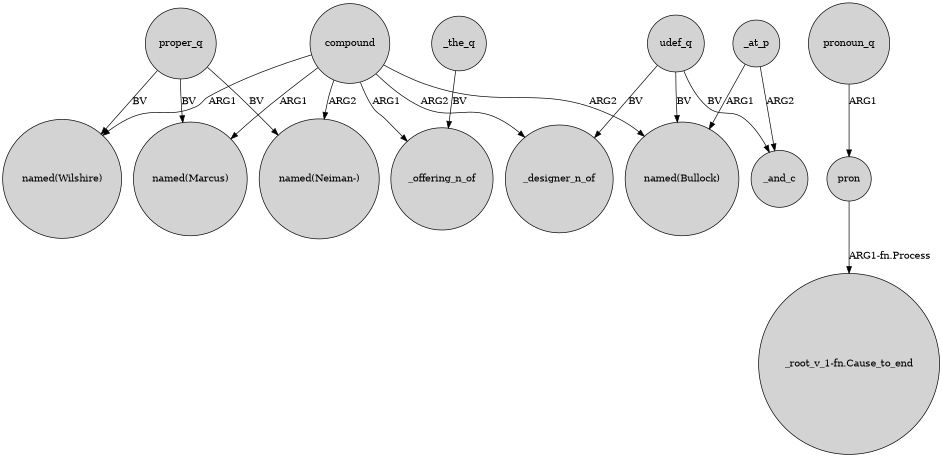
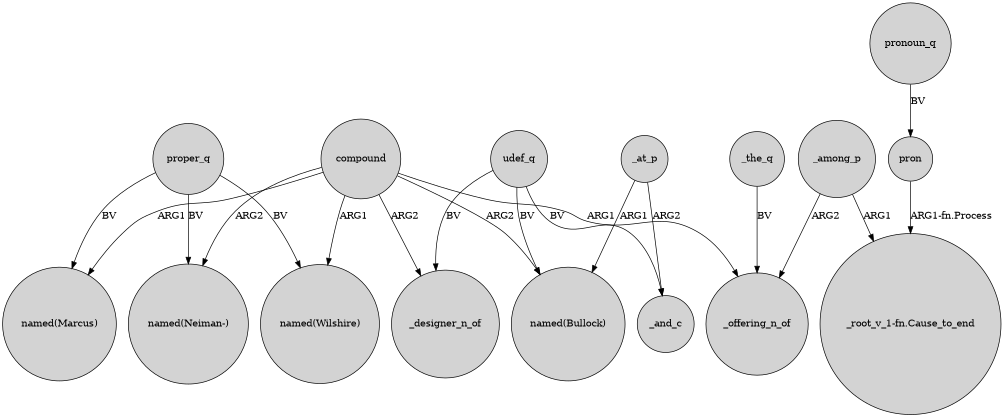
edge "pronoun_q" -> "pron": label "ARG1" -> "BV"
node "_among_p": added
